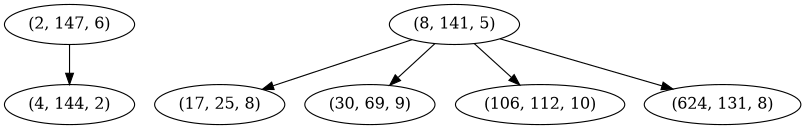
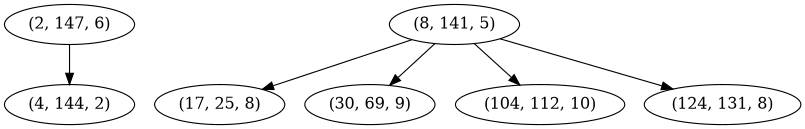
node "(106, 112, 10)": label "(106, 112, 10)" -> "(104, 112, 10)"
node "(624, 131, 8)": label "(624, 131, 8)" -> "(124, 131, 8)"
